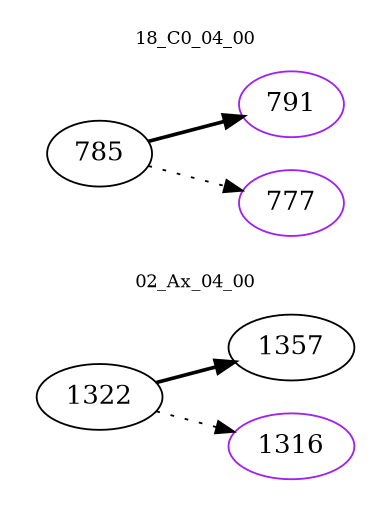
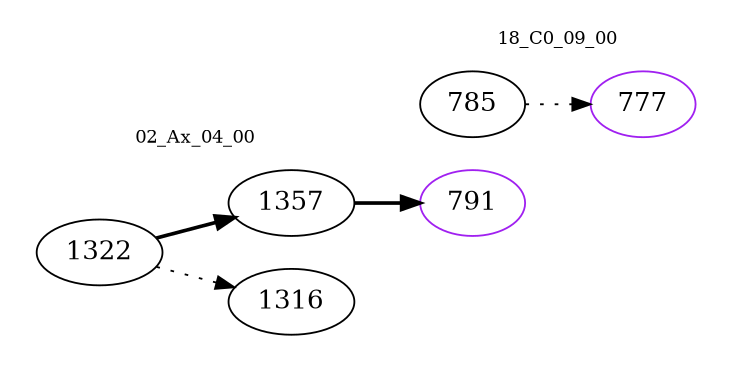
cluster "18_C0_04_00": label "18_C0_04_00" -> "18_C0_09_00"
edge "785" -> "791": now "1357" -> "791"
node "1316": color purple -> black
